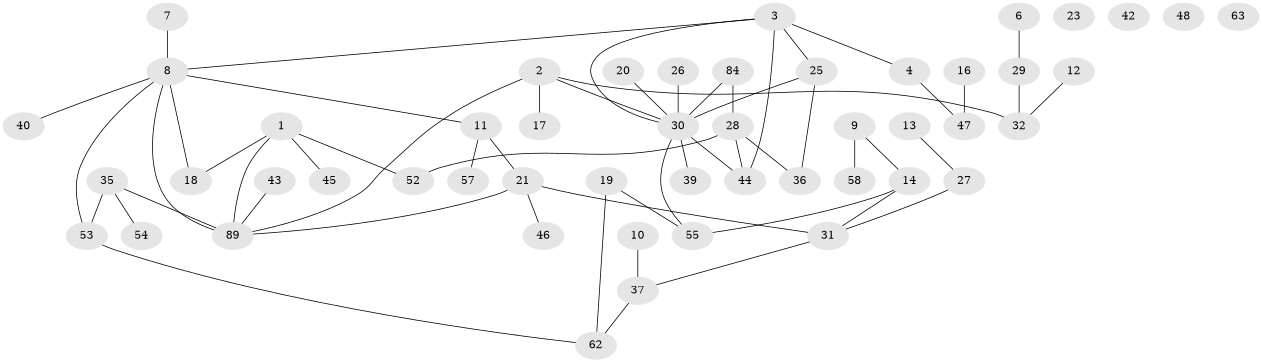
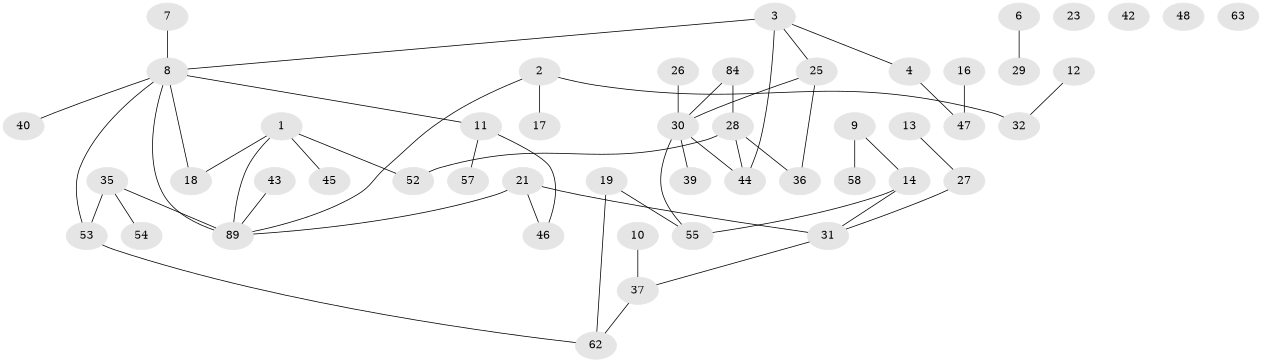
edge "3" -- "30": removed
node "20": removed
edge "2" -- "30": removed
edge "29" -- "32": removed
edge "11" -- "21": now "11" -- "46"
